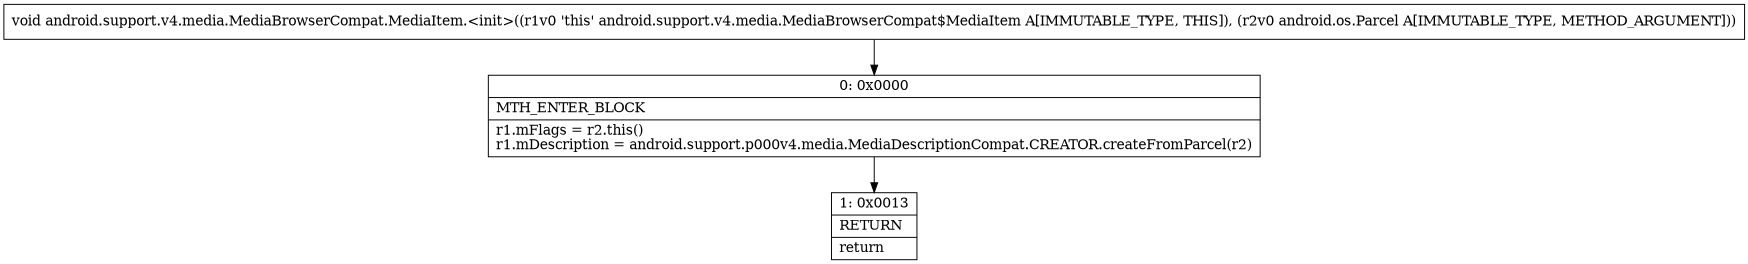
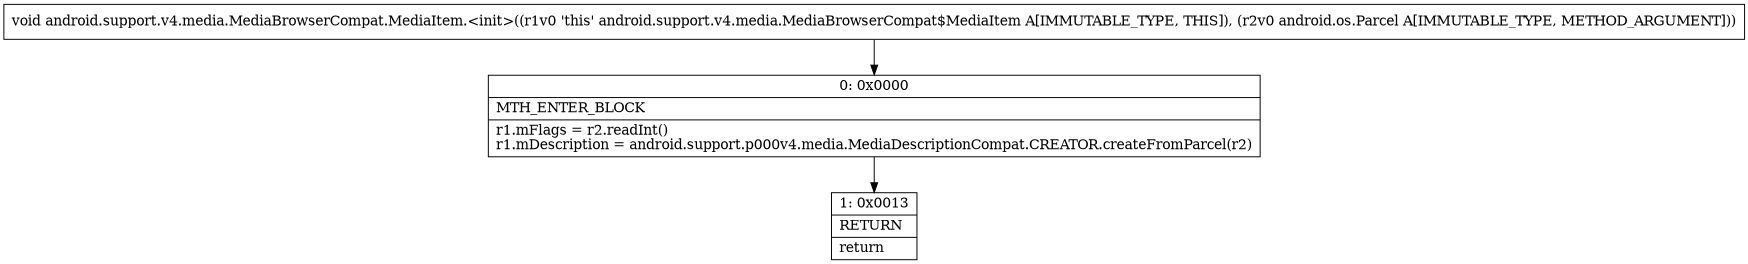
node "0: 0x0000": text "r1.mFlags = r2.this()" -> "r1.mFlags = r2.readInt()"
